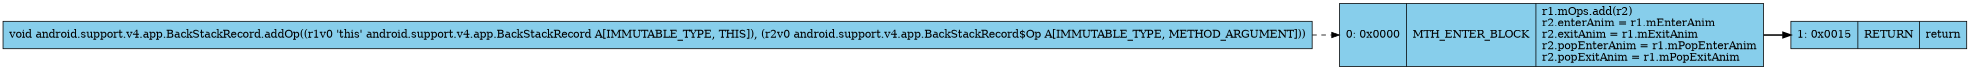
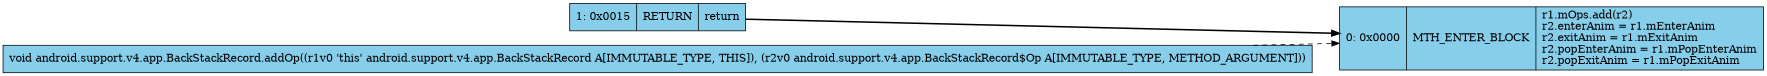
edge "0: 0x0000" -> "1: 0x0015": reversed
